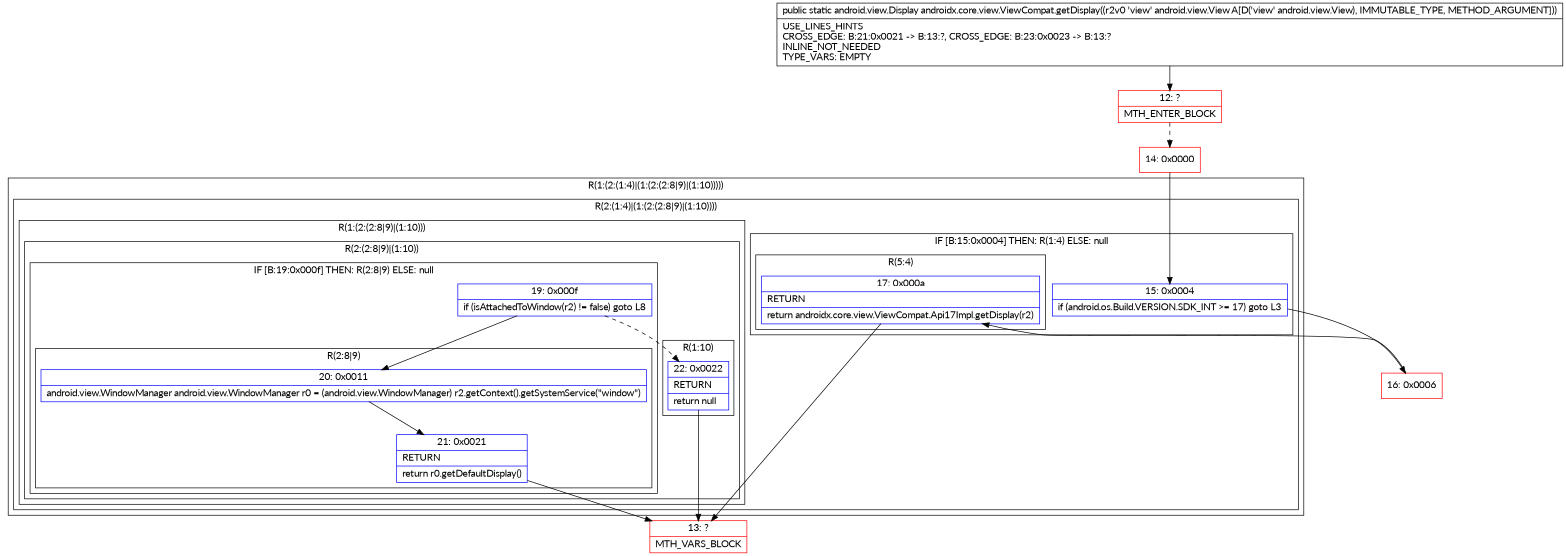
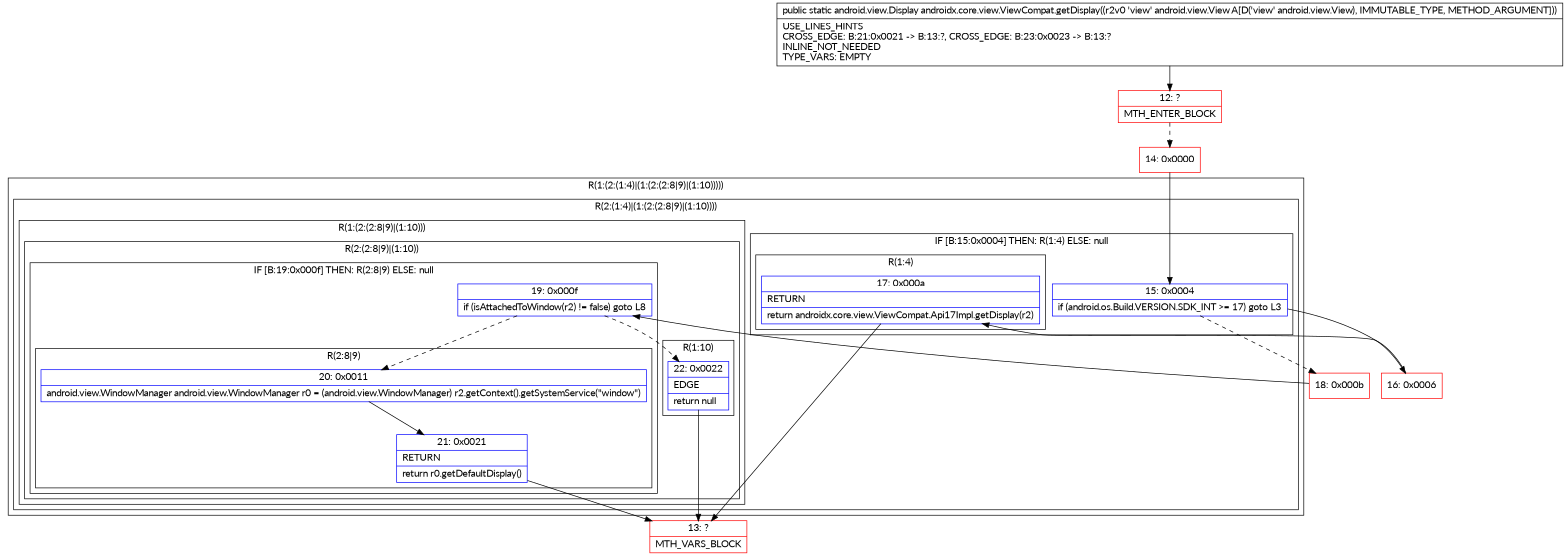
cluster "R(5:4)": label "R(5:4)" -> "R(1:4)"
edge "19: 0x000f" -> "20: 0x0011": style solid -> dashed
node "22: 0x0022": text "RETURN" -> "EDGE"
node "18: 0x000b": added
